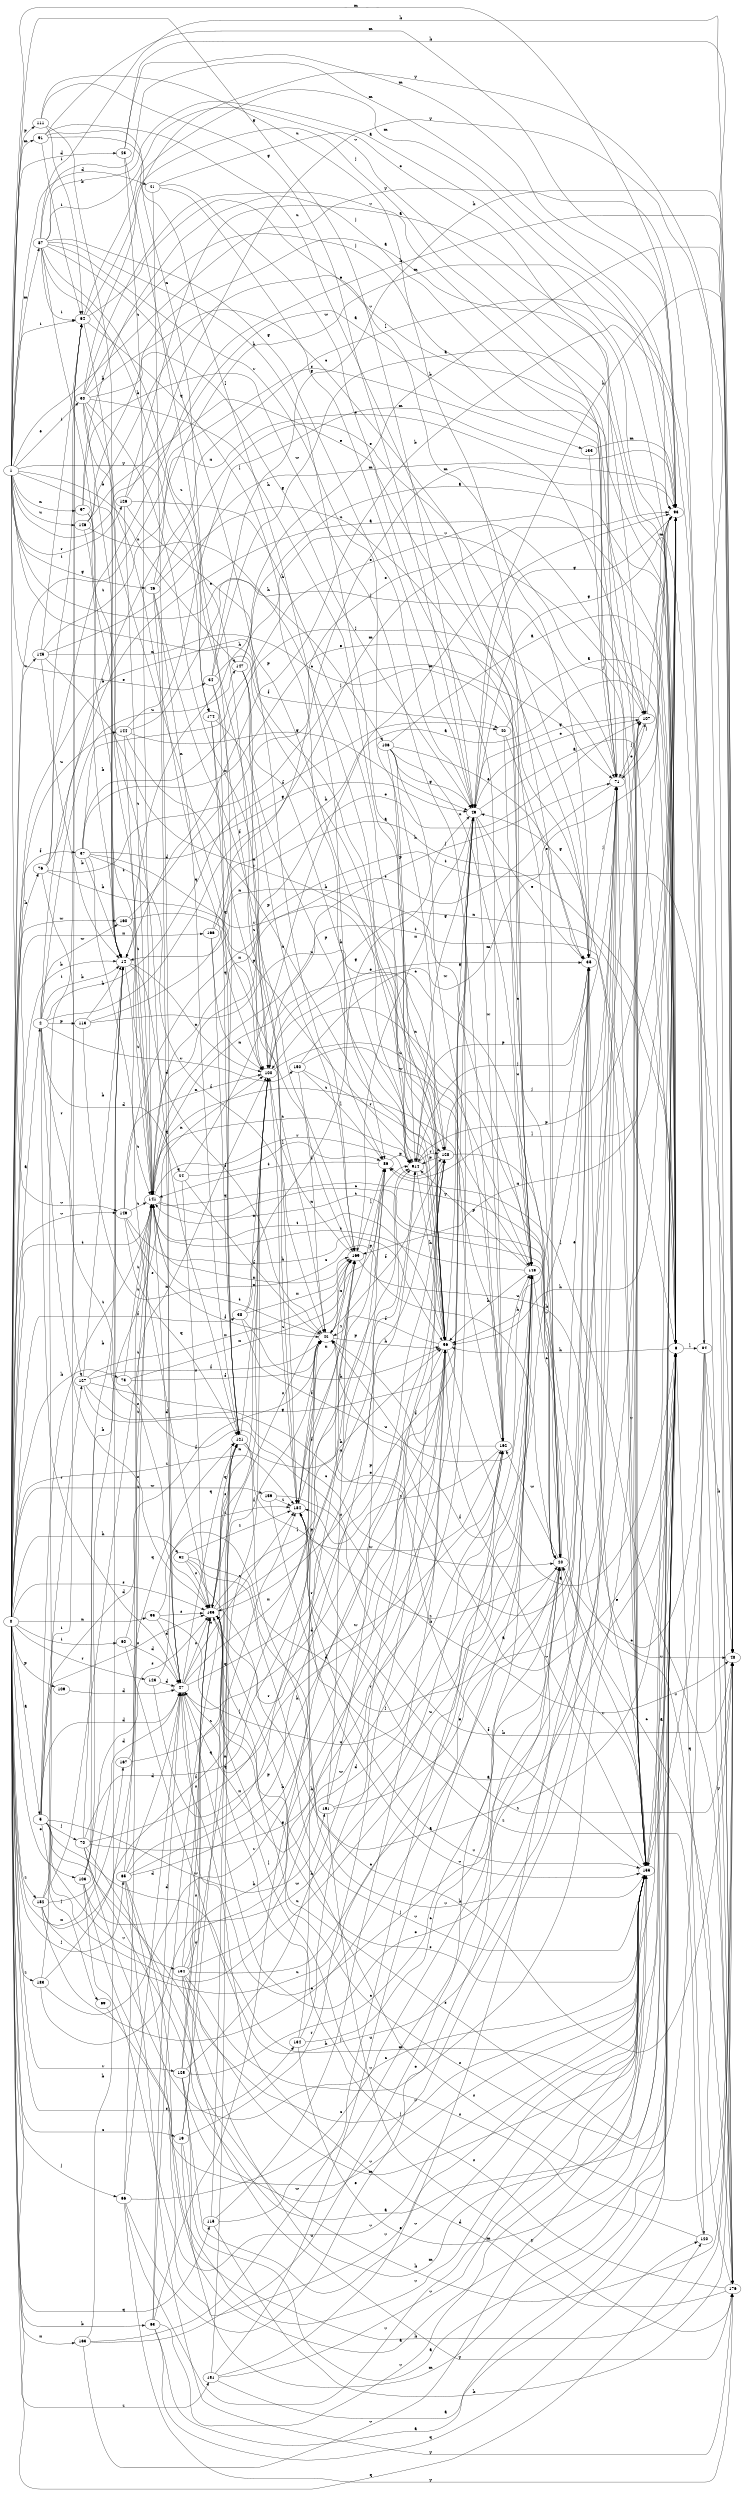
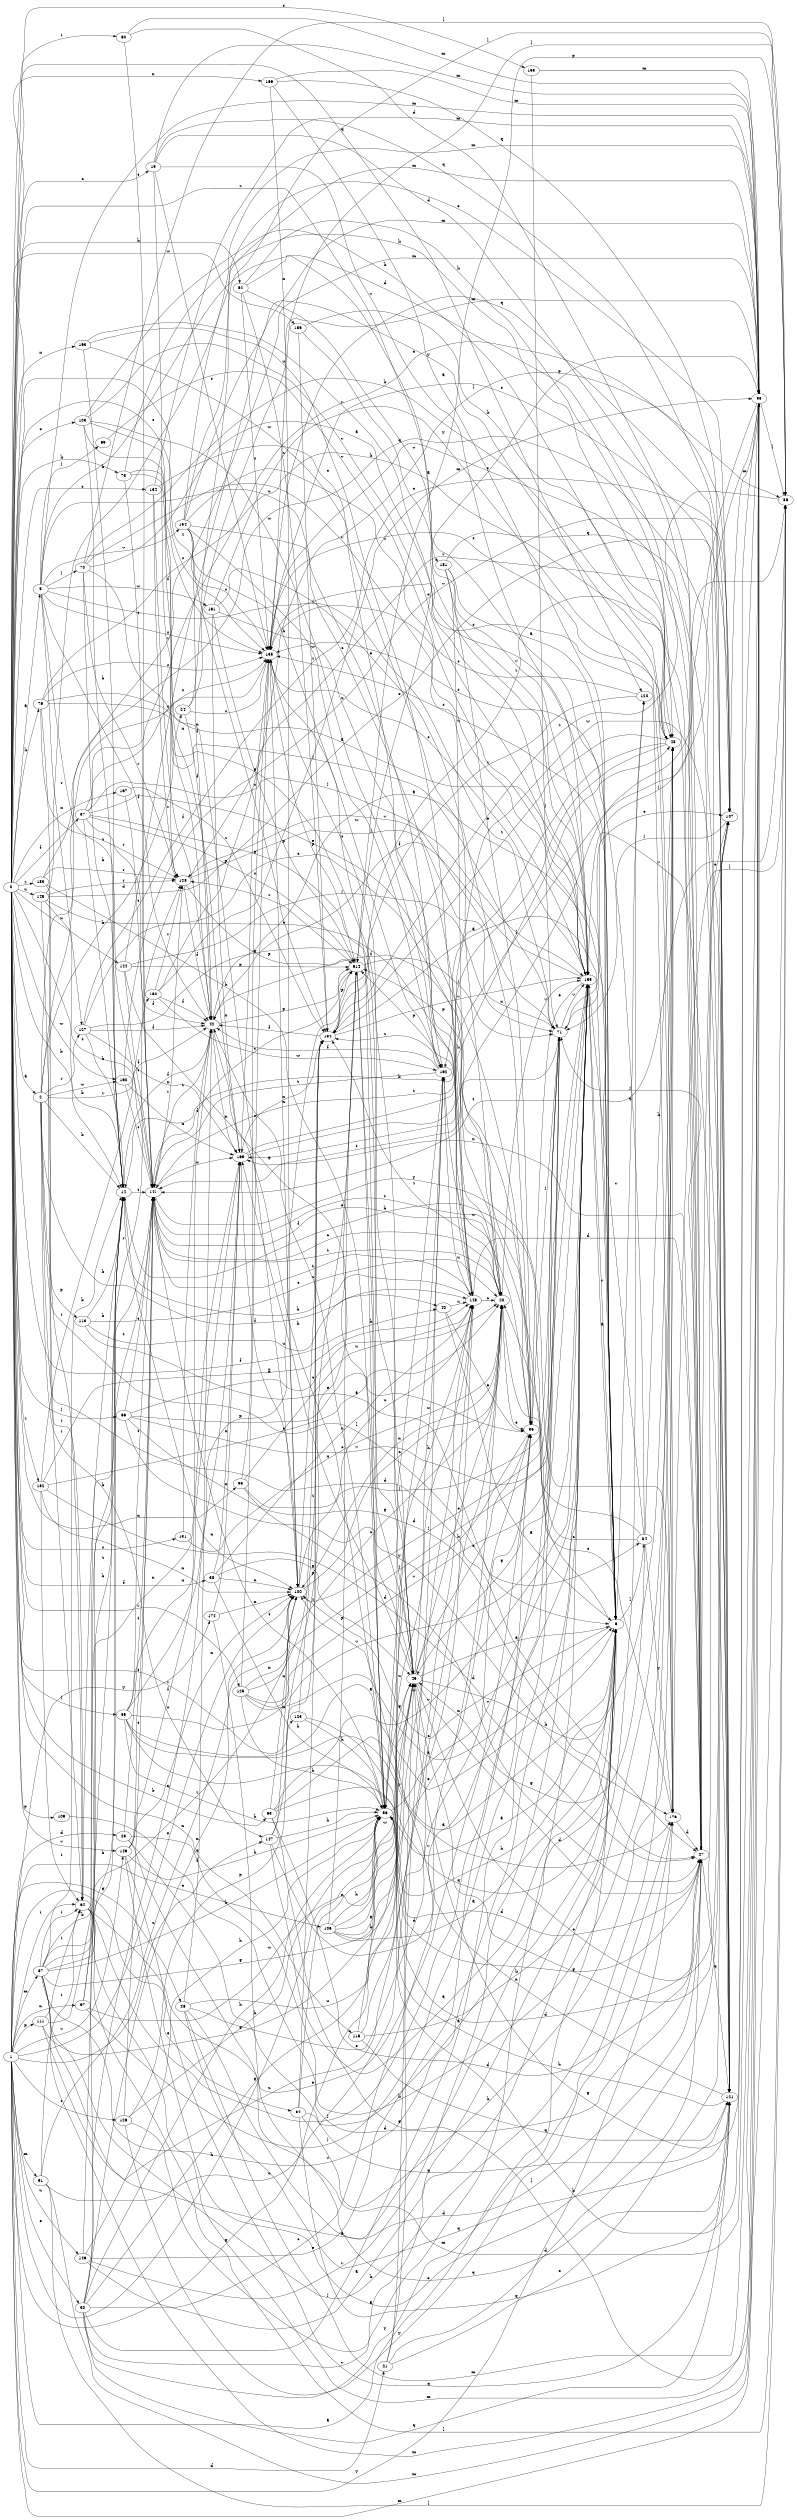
edge "87" -> "174": now "87" -> "14"
edge "34" -> "56": label "h" -> "n"
edge "141" -> "27": now "19" -> "27"
node "131": added
